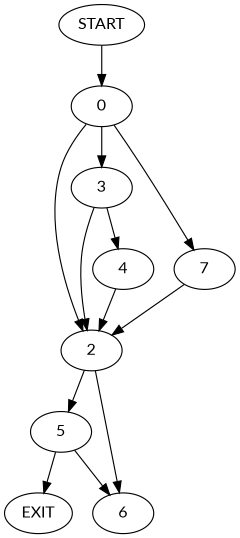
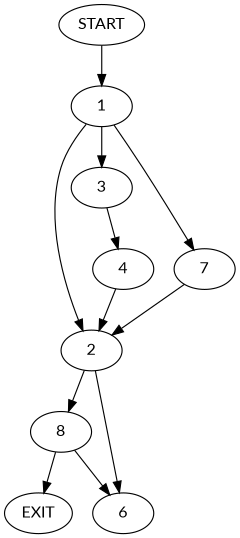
node "0": label "0" -> "1"
edge "3" -> "2": removed
node "5": label "5" -> "8"
